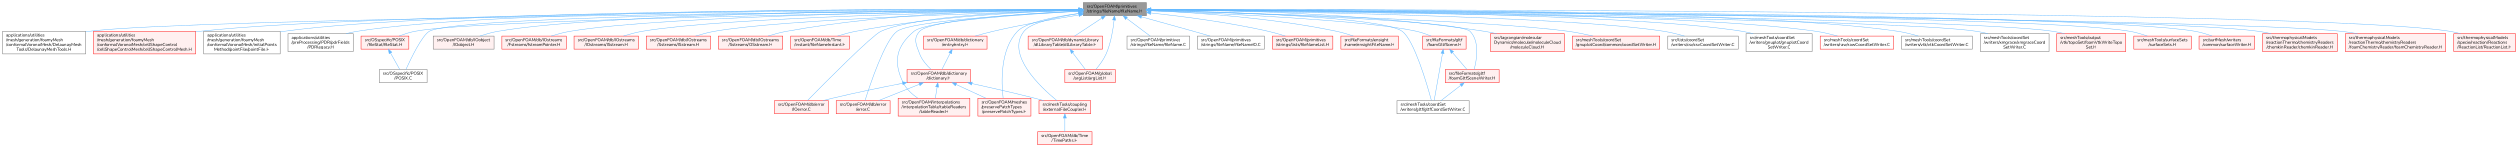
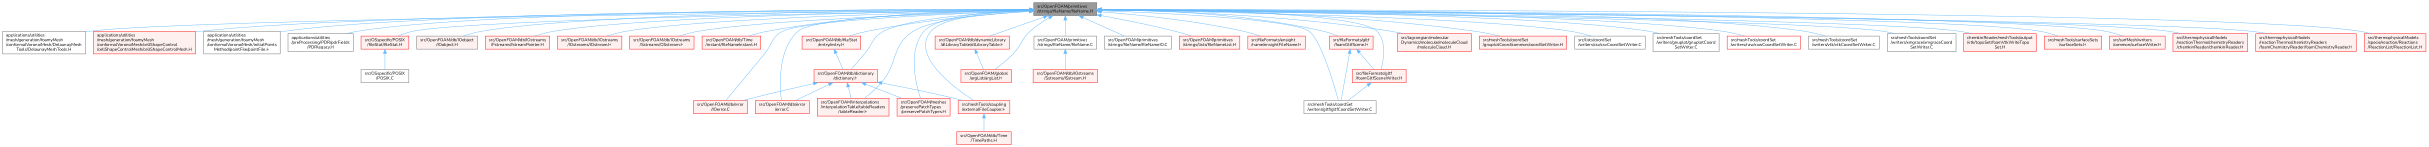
edge "src/OSspecific/POSIX /POSIX.C" -> "src/OpenFOAM/primitives /strings/fileName/fileName.H": removed
edge "src/OpenFOAM/db/IOstreams /Sstreams/ISstream.H" -> "src/OpenFOAM/primitives /strings/fileName/fileName.H": now "src/OpenFOAM/db/IOstreams /Sstreams/ISstream.H" -> "src/OpenFOAM/primitives /strings/fileName/fileName.C"
node "src/OpenFOAM/db/IOstreams /IOstreams/ISstream.H": label "src/OpenFOAM/db/IOstreams /IOstreams/ISstream.H" -> "src/OpenFOAM/db/IOstreams /IOstreams/IOstream.H"
node "src/OpenFOAM/db/dictionary /entry/entry.H": label "src/OpenFOAM/db/dictionary /entry/entry.H" -> "src/OpenFOAM/db/fileStat /entry/entry.H"
node "src/meshTools/output /vtk/topoSet/foamVtkWriteTopo Set.H": label "src/meshTools/output /vtk/topoSet/foamVtkWriteTopo Set.H" -> "chemkinReader/meshTools/output /vtk/topoSet/foamVtkWriteTopo Set.H"
